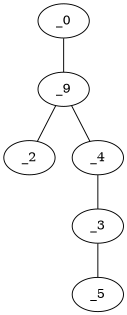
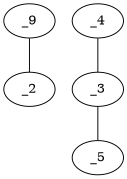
node "_0": removed
edge "_9" -- "_4": removed
